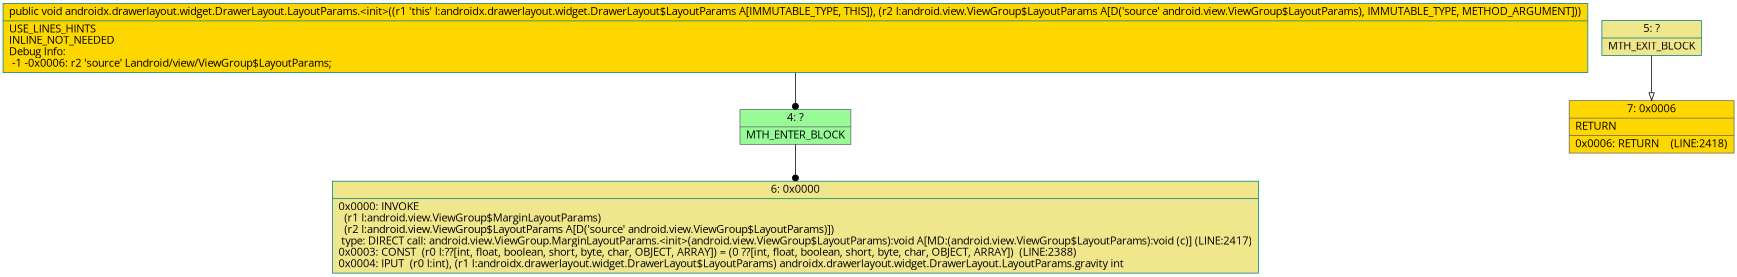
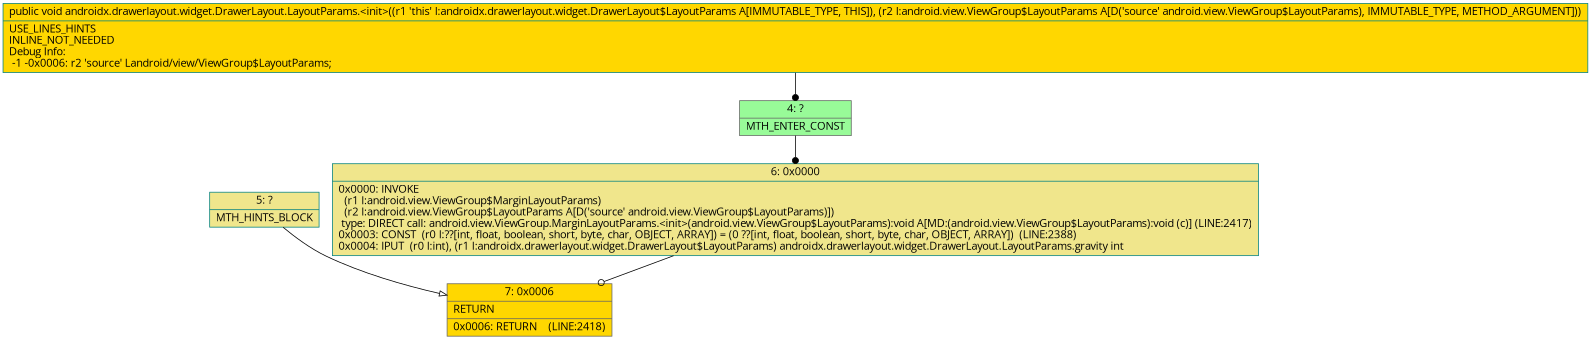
node "5: ?": text "MTH_EXIT_BLOCK" -> "MTH_HINTS_BLOCK"
node "4: ?": text "MTH_ENTER_BLOCK" -> "MTH_ENTER_CONST"
edge "6: 0x0000" -> "7: 0x0006": added
